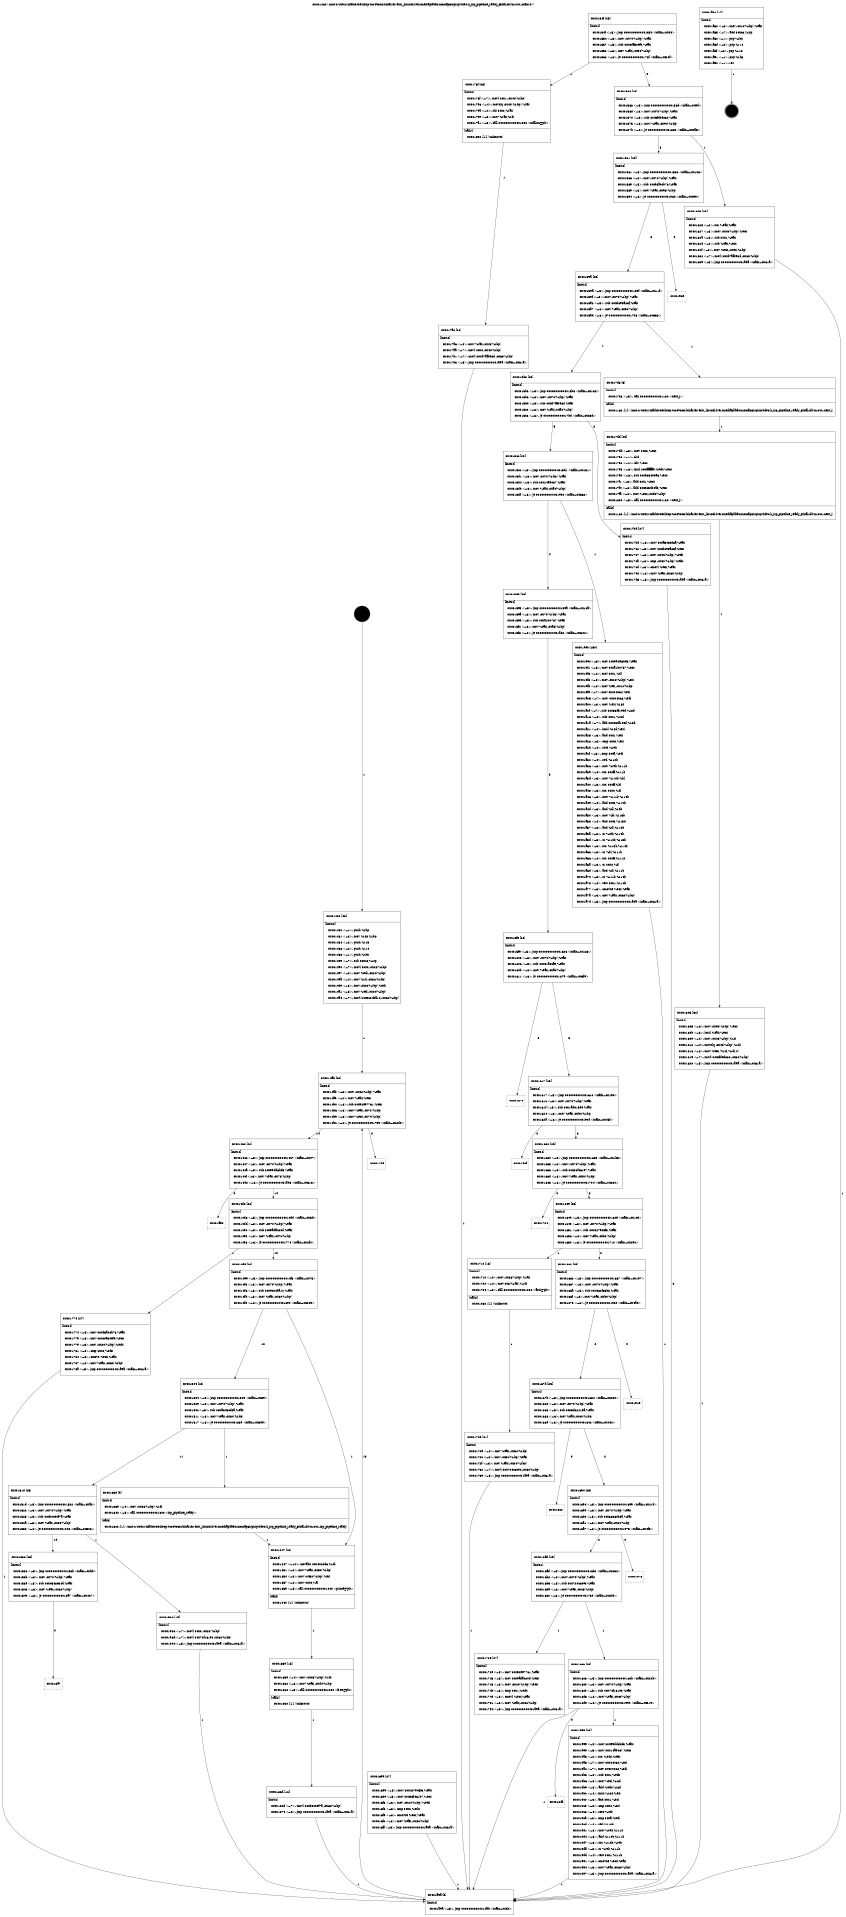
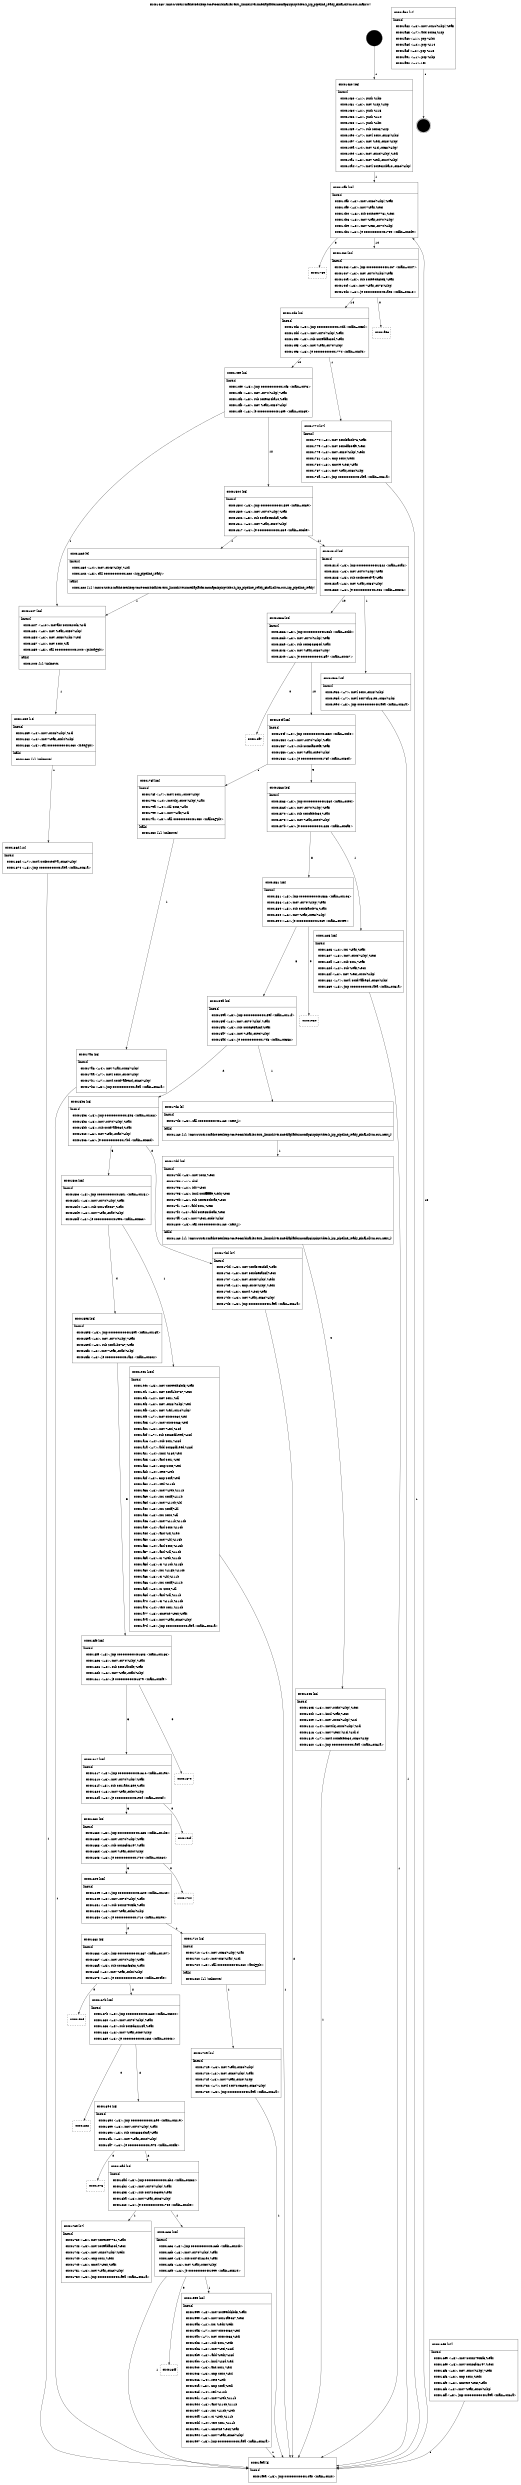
edge "0x40159a [25]" -> "0x4015b3 [25]": label " 7" -> " 2"
edge "0x4017dd [40]" -> "0x401805 [32]": label " 1" -> " 4"
edge "0x401536 [25]" -> "0x40154f [25]": added, label "10"
